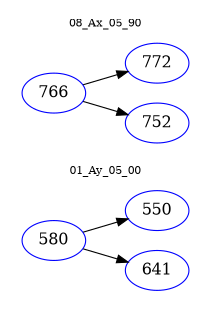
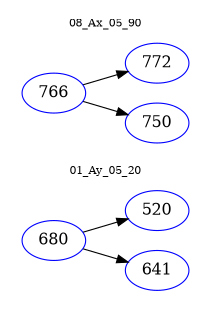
node "752": label "752" -> "750"
cluster "01_Ay_05_00": label "01_Ay_05_00" -> "01_Ay_05_20"
node "550": label "550" -> "520"
node "580": label "580" -> "680"
